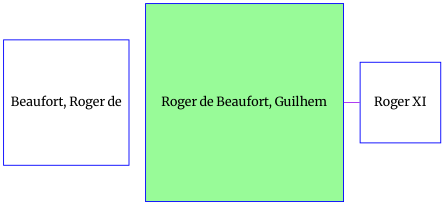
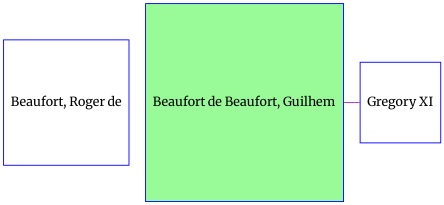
node "Roger de Beaufort, Guilhem": label "Roger de Beaufort, Guilhem" -> "Beaufort de Beaufort, Guilhem"
node "Roger XI": label "Roger XI" -> "Gregory XI"
